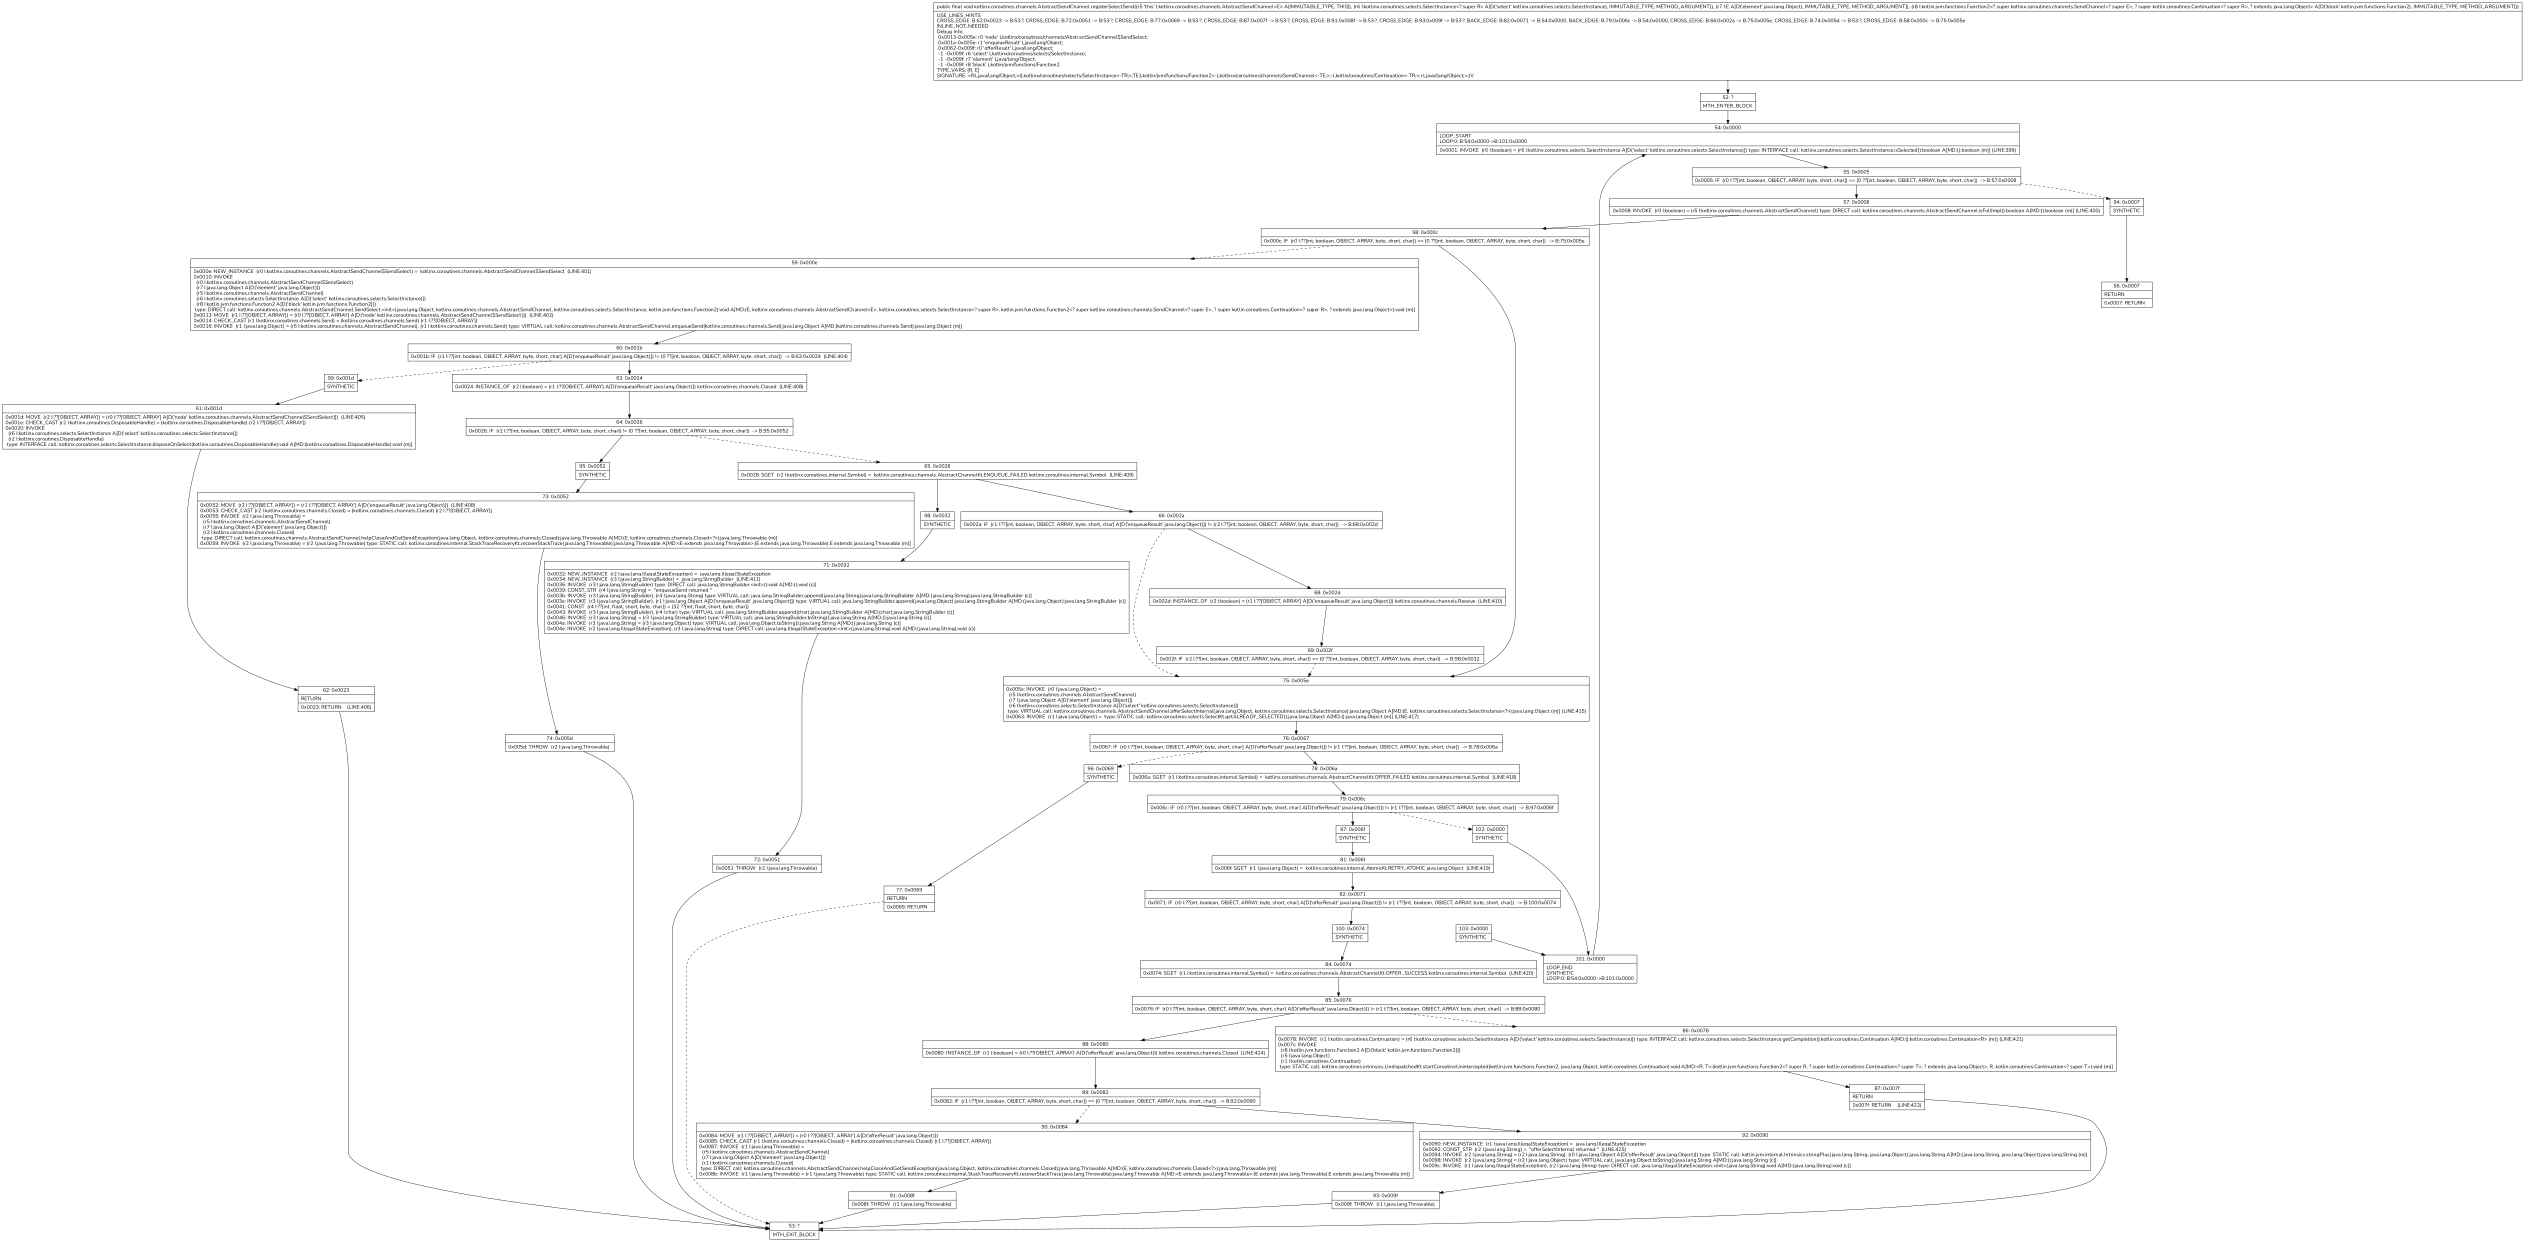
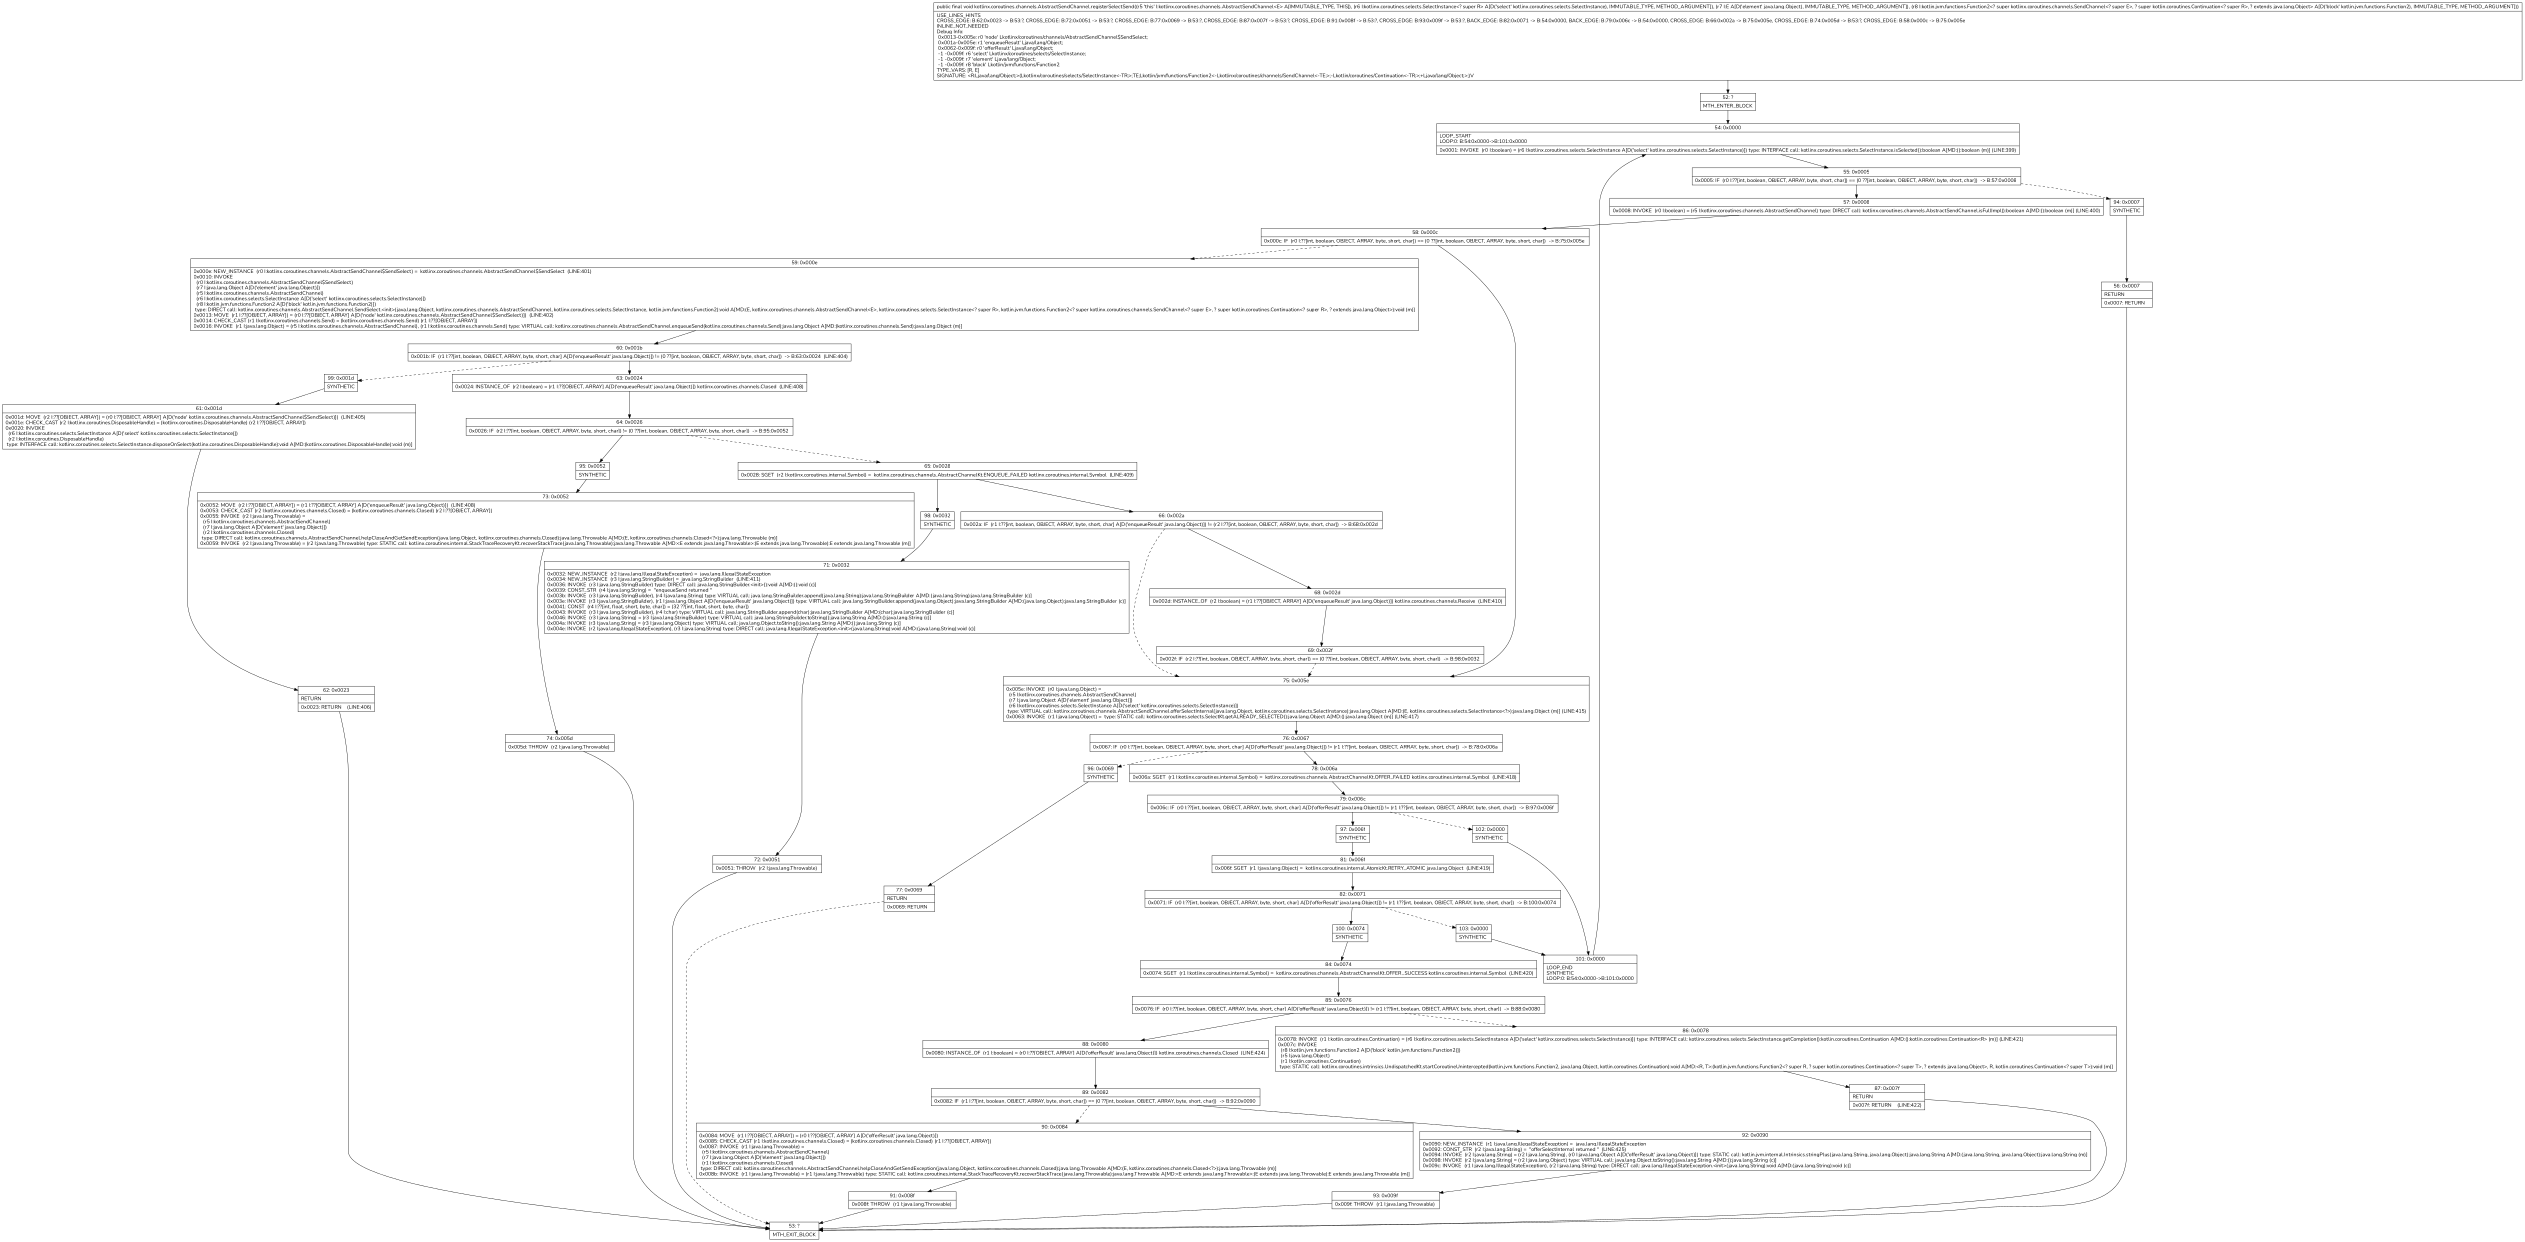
edge "82: 0x0071" -> "103: 0x0000": added
edge "56: 0x0007" -> "53: ?": added
